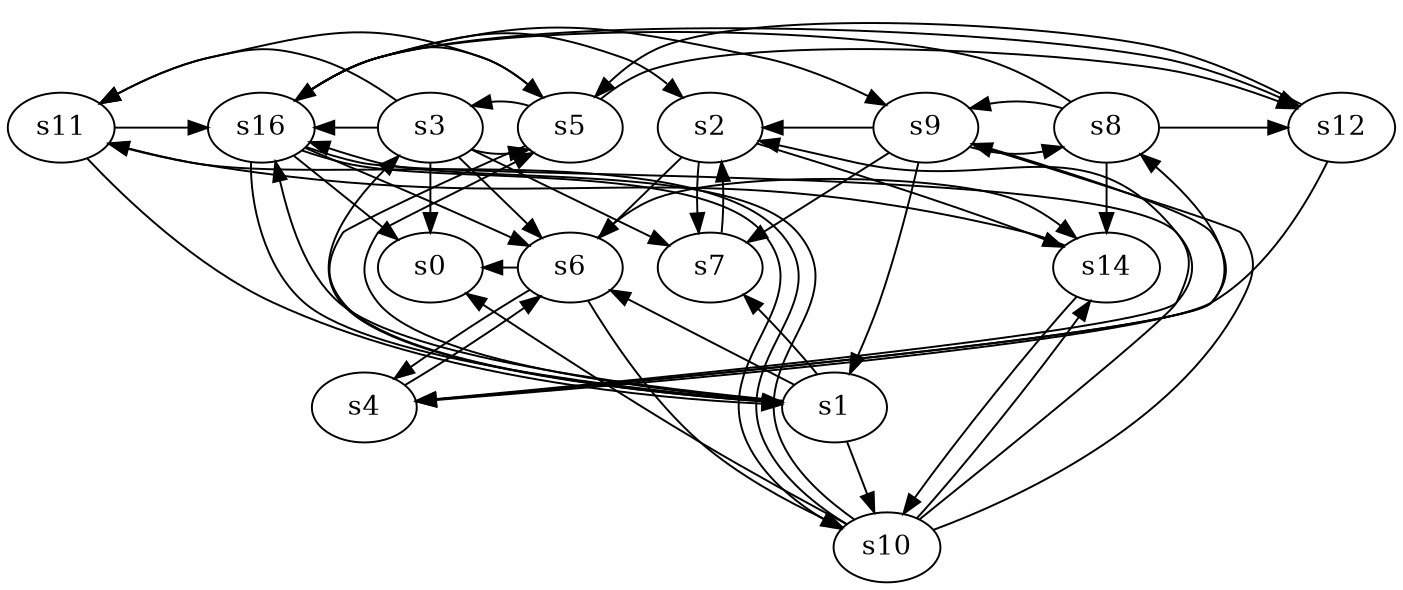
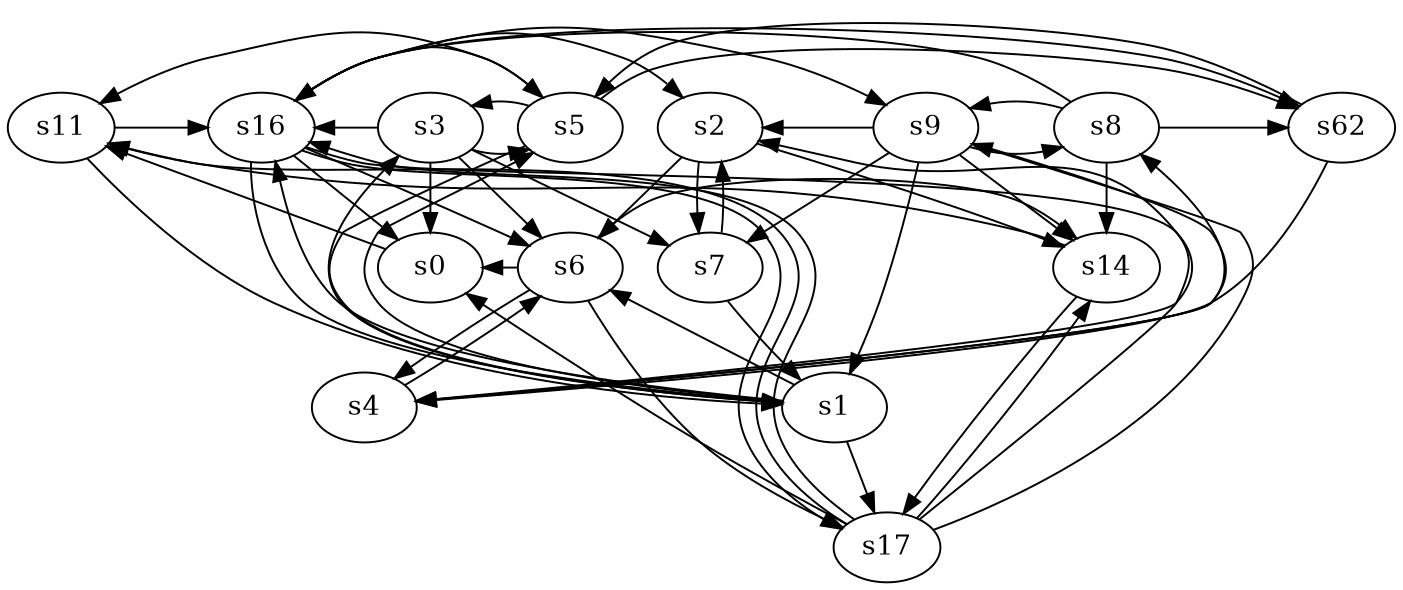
edge "s3" -> "s11": now "s0" -> "s11"
node "s12": label "s12" -> "s62"
edge "s9" -> "s14": added
edge "s1" -> "s7": reversed
node "s10": label "s10" -> "s17"
